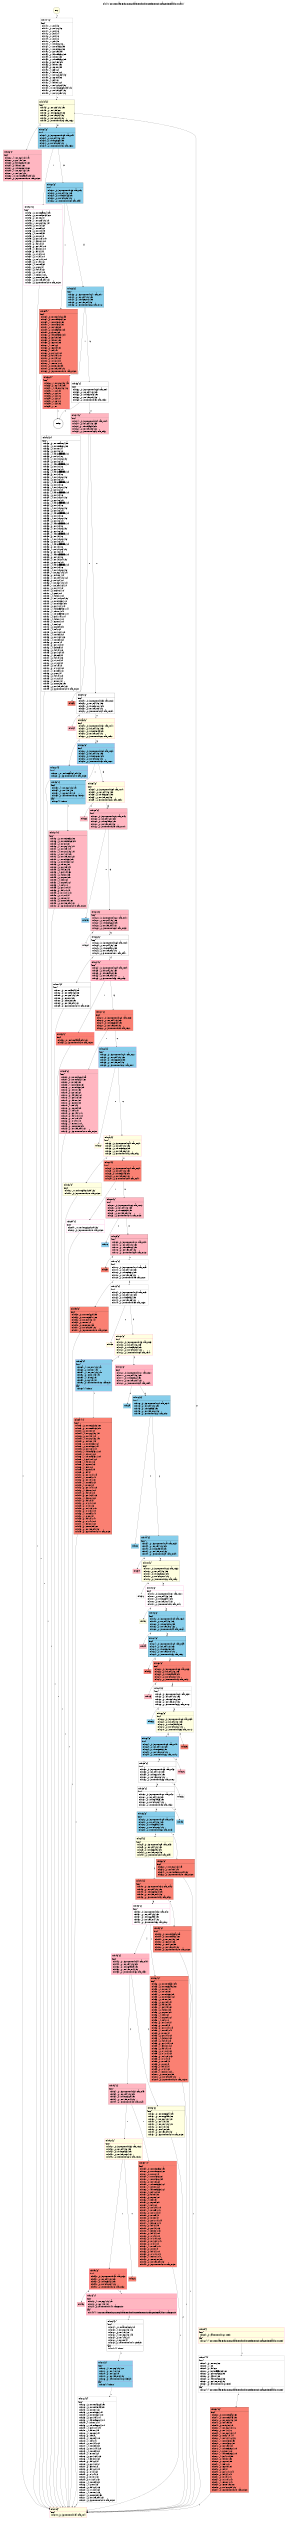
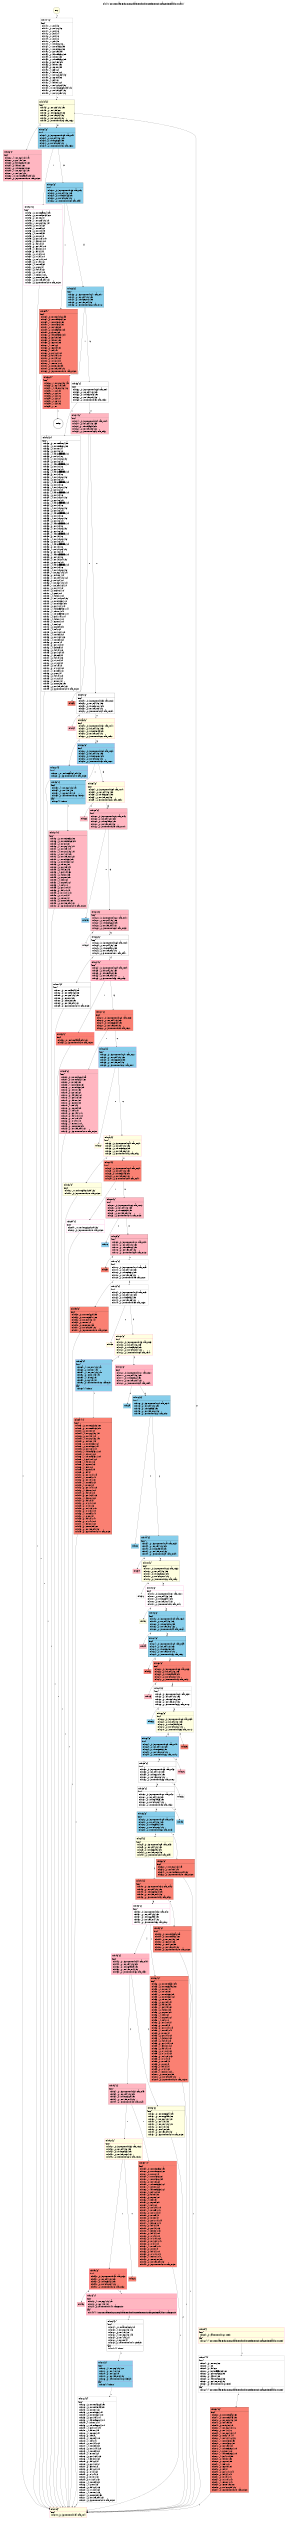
edge "0x401558 [28]" -> "Desktop": now "0x401558 [28]" -> "0x401a2c [370]"
